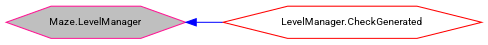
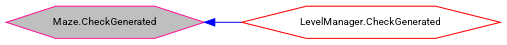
node "Maze.LevelManager": label "Maze.LevelManager" -> "Maze.CheckGenerated"
